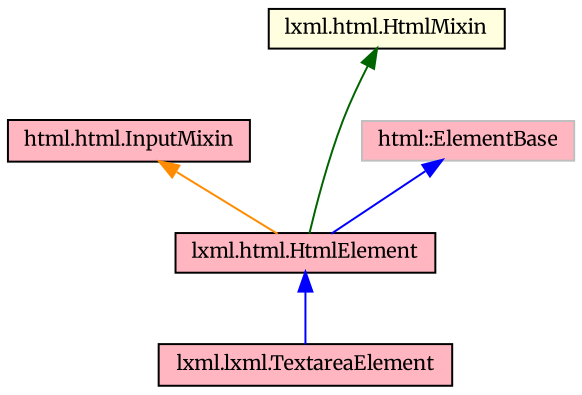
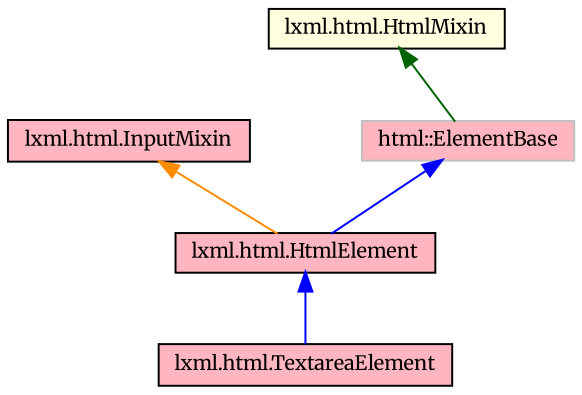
node "html.html.InputMixin": label "html.html.InputMixin" -> "lxml.html.InputMixin"
edge "lxml.html.HtmlElement" -> "lxml.html.HtmlMixin": now "html::ElementBase" -> "lxml.html.HtmlMixin"
node "lxml.lxml.TextareaElement": label "lxml.lxml.TextareaElement" -> "lxml.html.TextareaElement"
